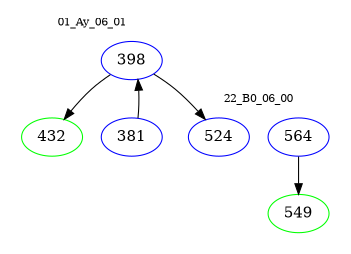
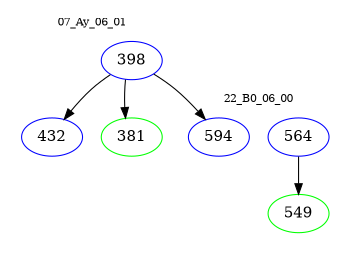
cluster "01_Ay_06_01": label "01_Ay_06_01" -> "07_Ay_06_01"
edge "381" -> "398": reversed
node "432": color green -> blue
node "381": color blue -> green
node "524": label "524" -> "594"
